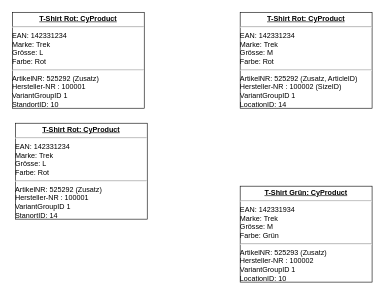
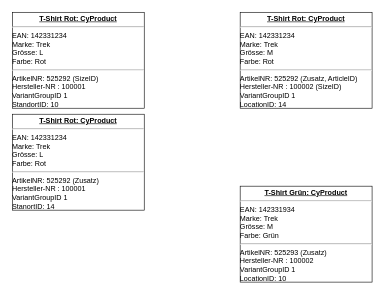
node "T-Shirt Rot: CyProduct EAN: 142331234 Marke: Trek Grösse: L Farbe: Rot ArtikelNR: 525292 (Zusatz) Hersteller-NR : 100001 VariantGroupID 1 StandortID: 10": label "T-Shirt Rot: CyProduct EAN: 142331234 Marke: Trek Grösse: L Farbe: Rot ArtikelNR: 525292 (Zusatz) Hersteller-NR : 100001 VariantGroupID 1 StandortID: 10" -> "T-Shirt Rot: CyProduct EAN: 142331234 Marke: Trek Grösse: L Farbe: Rot ArtikelNR: 525292 (SizeID) Hersteller-NR : 100001 VariantGroupID 1 StandortID: 10"
node "T-Shirt Rot: CyProduct EAN: 142331234 Marke: Trek Grösse: L Farbe: Rot ArtikelNR: 525292 (Zusatz) Hersteller-NR : 100001 VariantGroupID 1 StanortID: 14": moved (81, 171) -> (78, 162)
